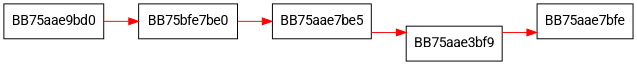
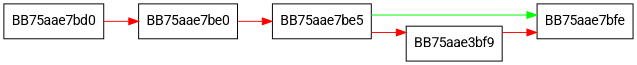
edge "BB75aae7be5" -> "BB75aae7bfe": added
node "BB75aae9bd0": label "BB75aae9bd0" -> "BB75aae7bd0"
node "BB75bfe7be0": label "BB75bfe7be0" -> "BB75aae7be0"
